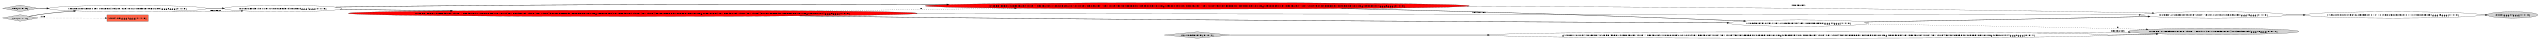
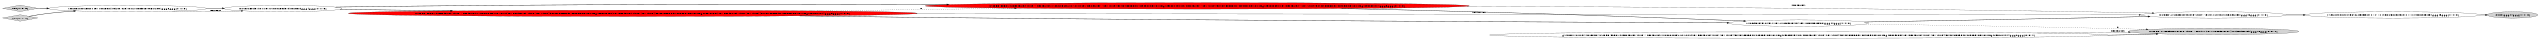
node "String(( args@@@2@@@['1', '1', '0']": removed
node "runAssociationRules['0', '0', '1']": removed
